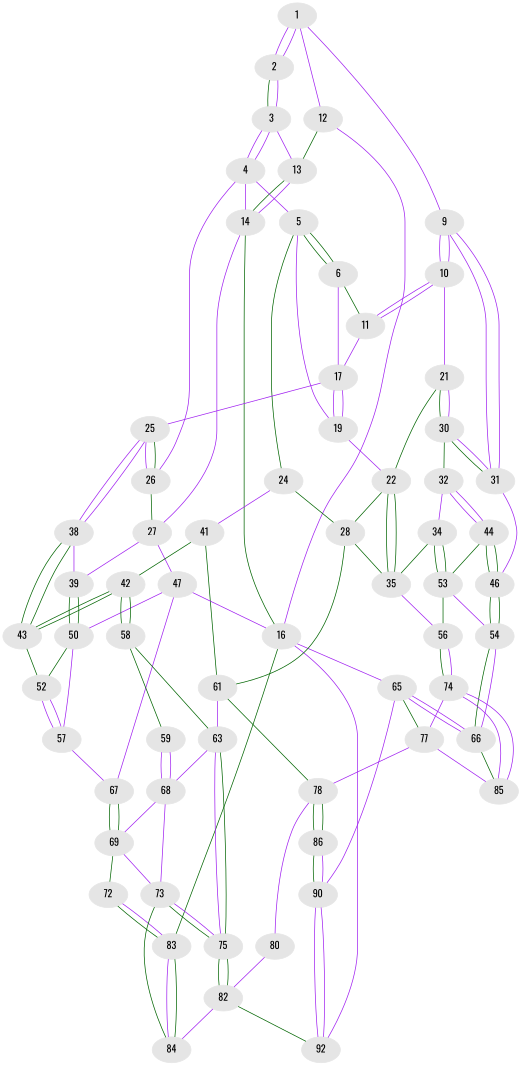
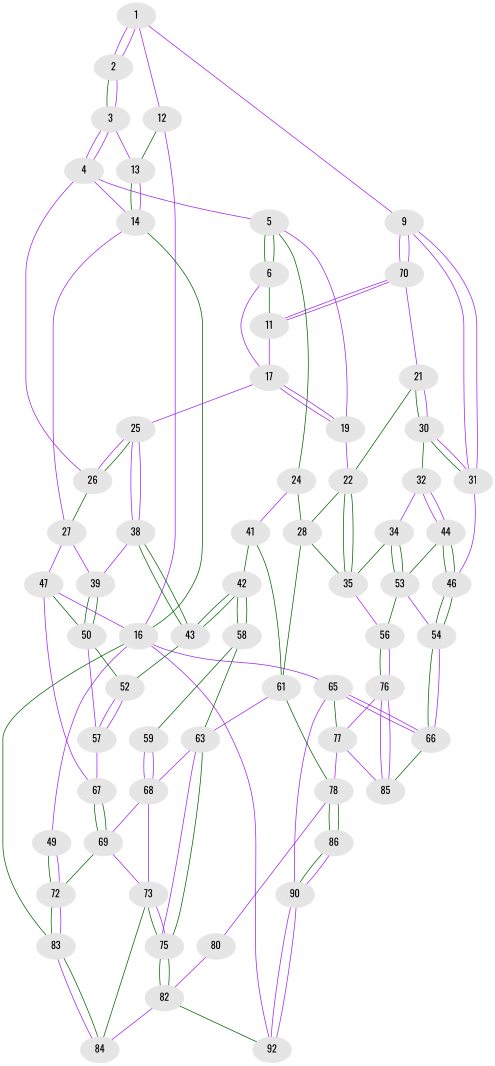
node "10": label "10" -> "70"
edge "47" -- "50": color purple -> darkgreen
node "74": label "74" -> "76"
node "49": added
